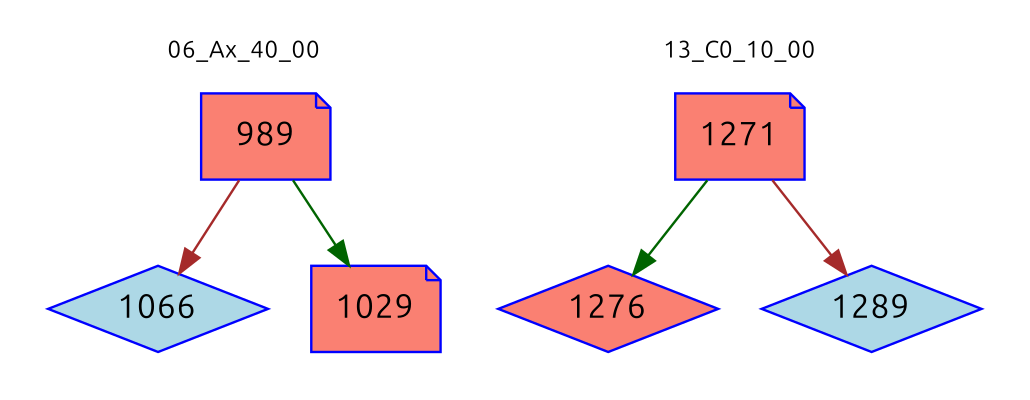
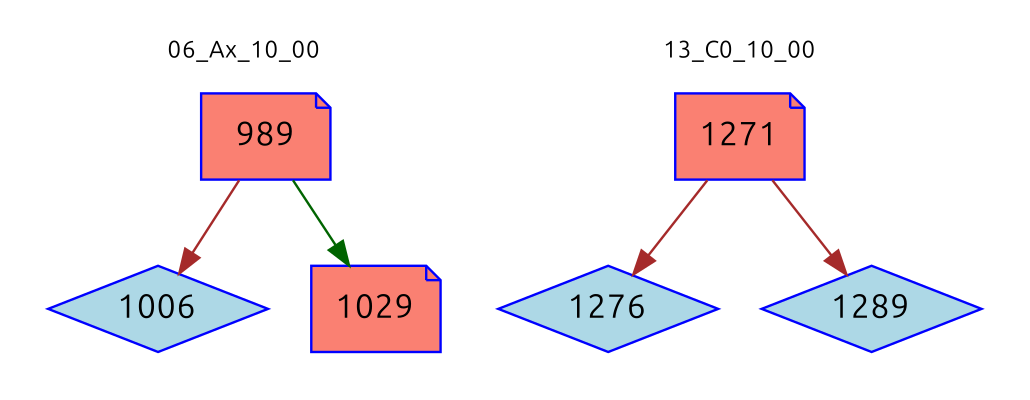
cluster "06_Ax_40_00": label "06_Ax_40_00" -> "06_Ax_10_00"
edge "1271" -> "1276": color darkgreen -> brown
node "1066": label "1066" -> "1006"
node "1276": fillcolor salmon -> lightblue
